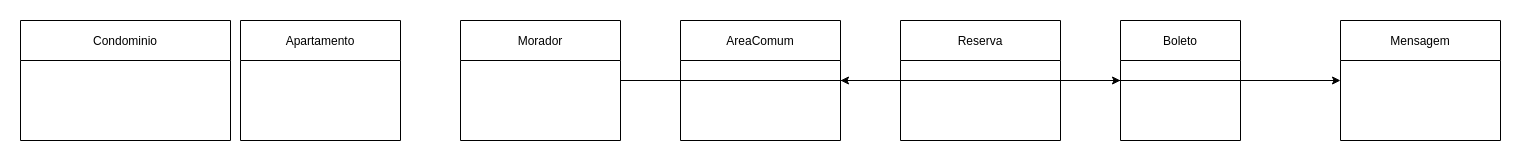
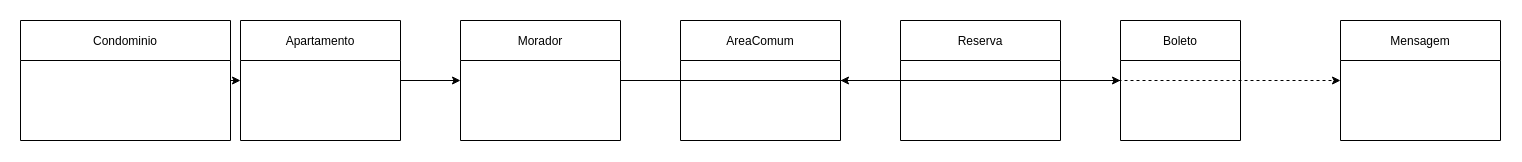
edge "Condominio" -> "Apartamento": added
edge "Apartamento" -> "Morador": added
edge "Morador" -> "Mensagem": style solid -> dashed
